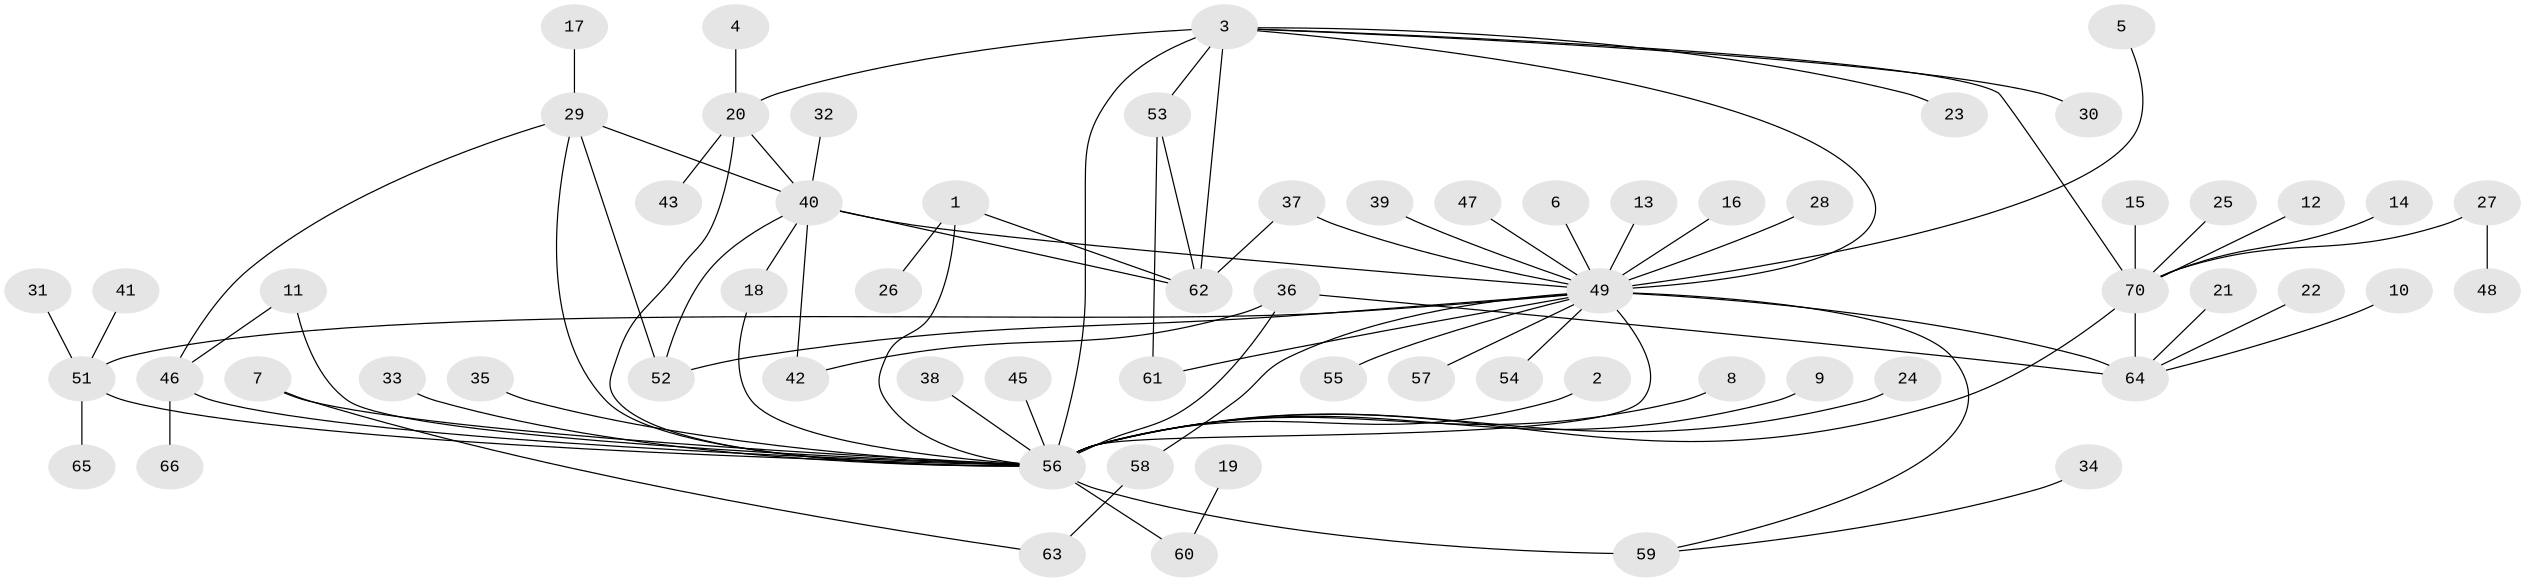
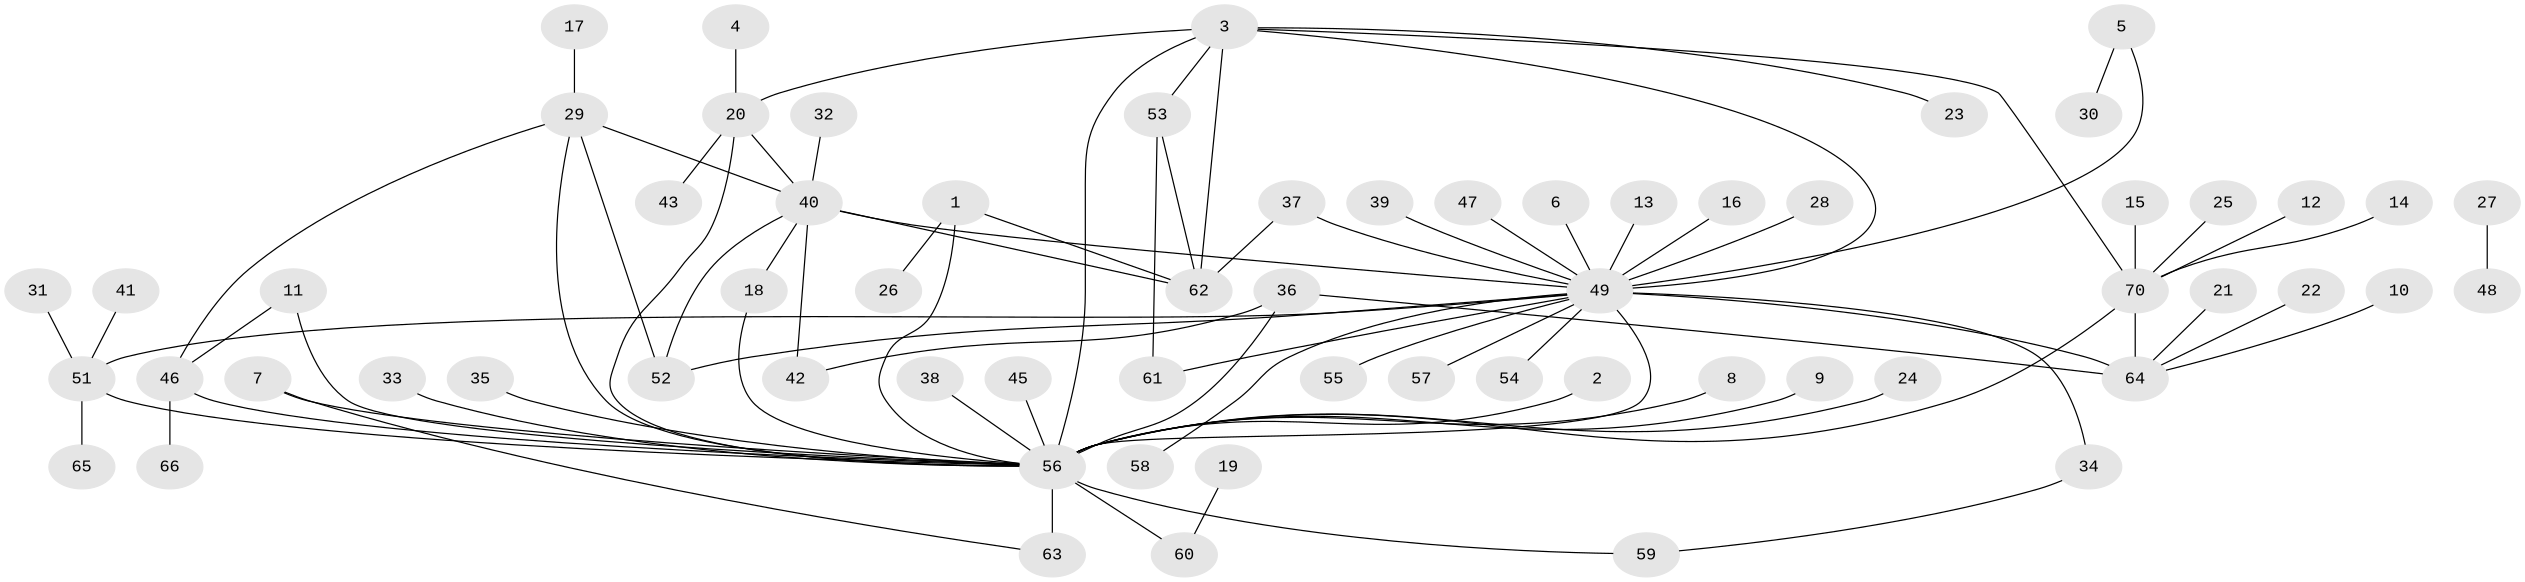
edge "3" -- "30": now "5" -- "30"
edge "27" -- "70": removed
edge "49" -- "59": now "49" -- "34"
edge "58" -- "63": now "56" -- "63"
